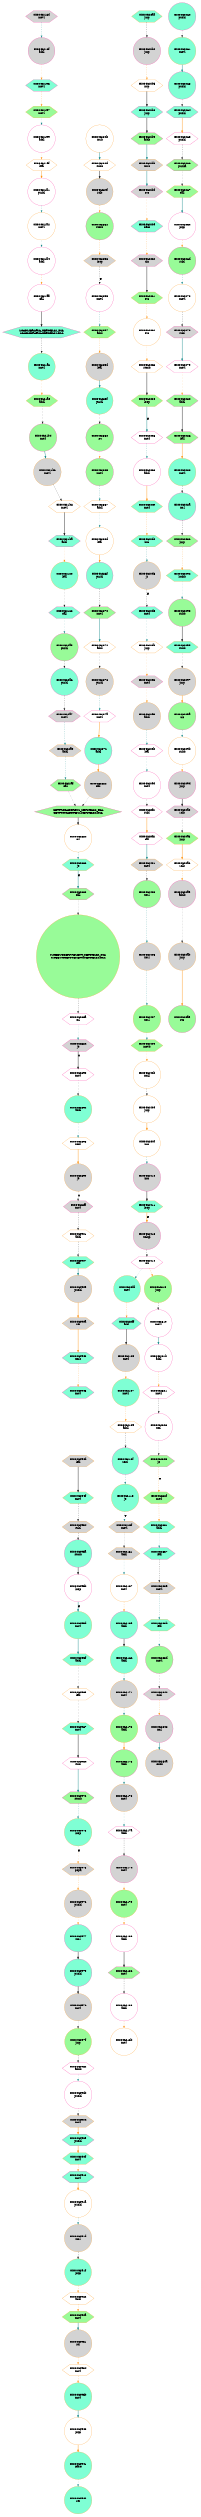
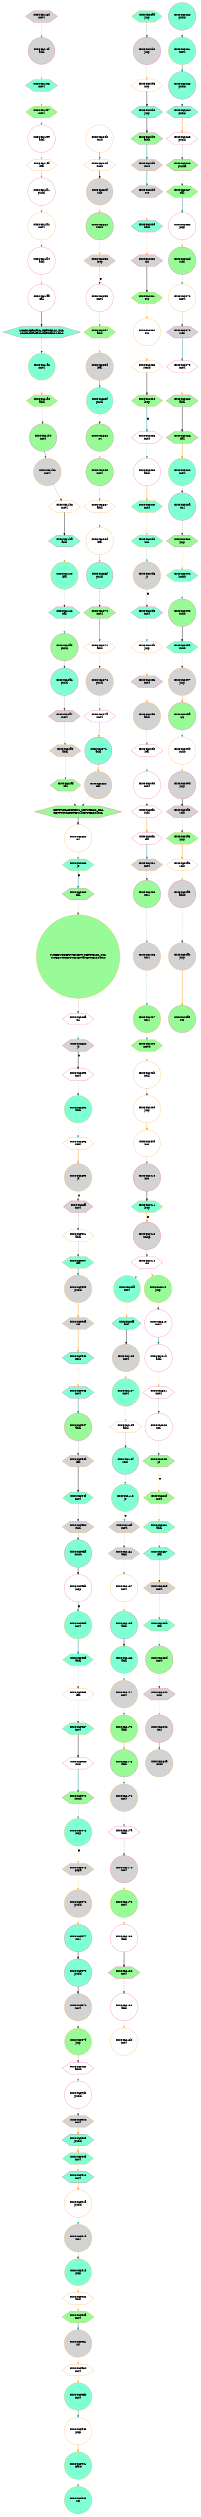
node "0x004c2947 addl": added
